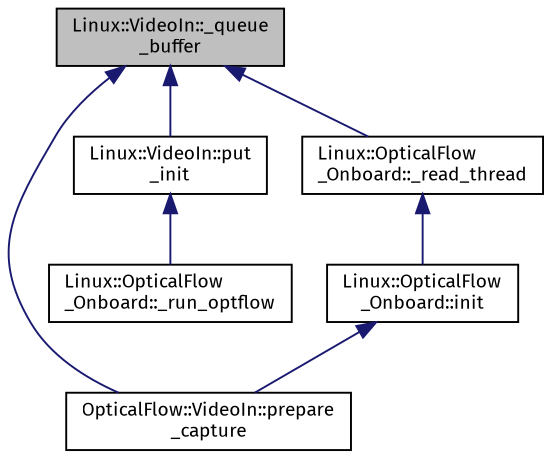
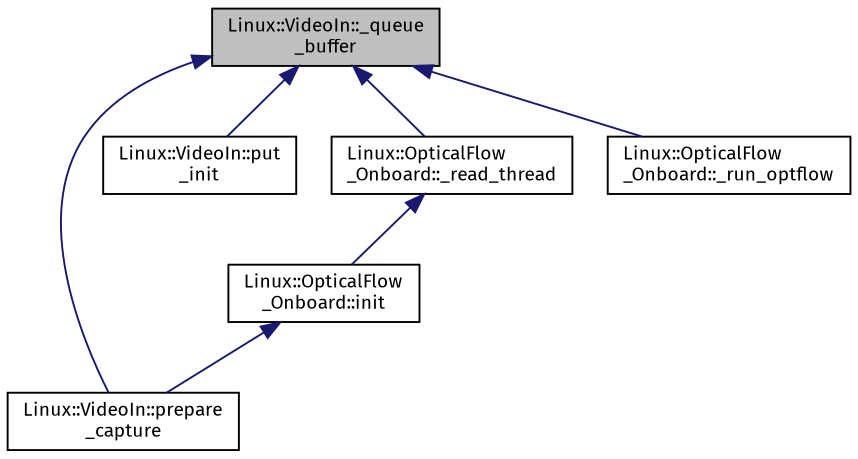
edge "Linux::OpticalFlow _Onboard::_run_optflow" -> "Linux::VideoIn::put _init": now "Linux::OpticalFlow _Onboard::_run_optflow" -> "Linux::VideoIn::_queue _buffer"
node "OpticalFlow::VideoIn::prepare _capture": label "OpticalFlow::VideoIn::prepare _capture" -> "Linux::VideoIn::prepare _capture"
